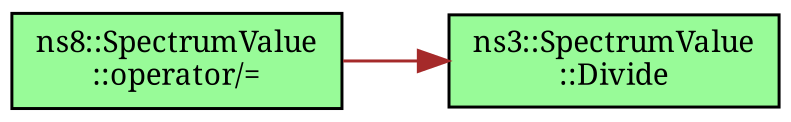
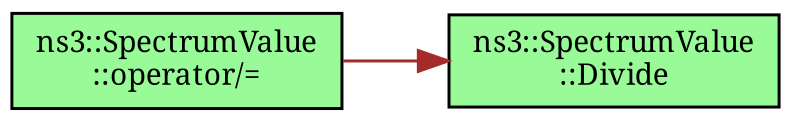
node "ns8::SpectrumValue ::operator/=": label "ns8::SpectrumValue ::operator/=" -> "ns3::SpectrumValue ::operator/="
